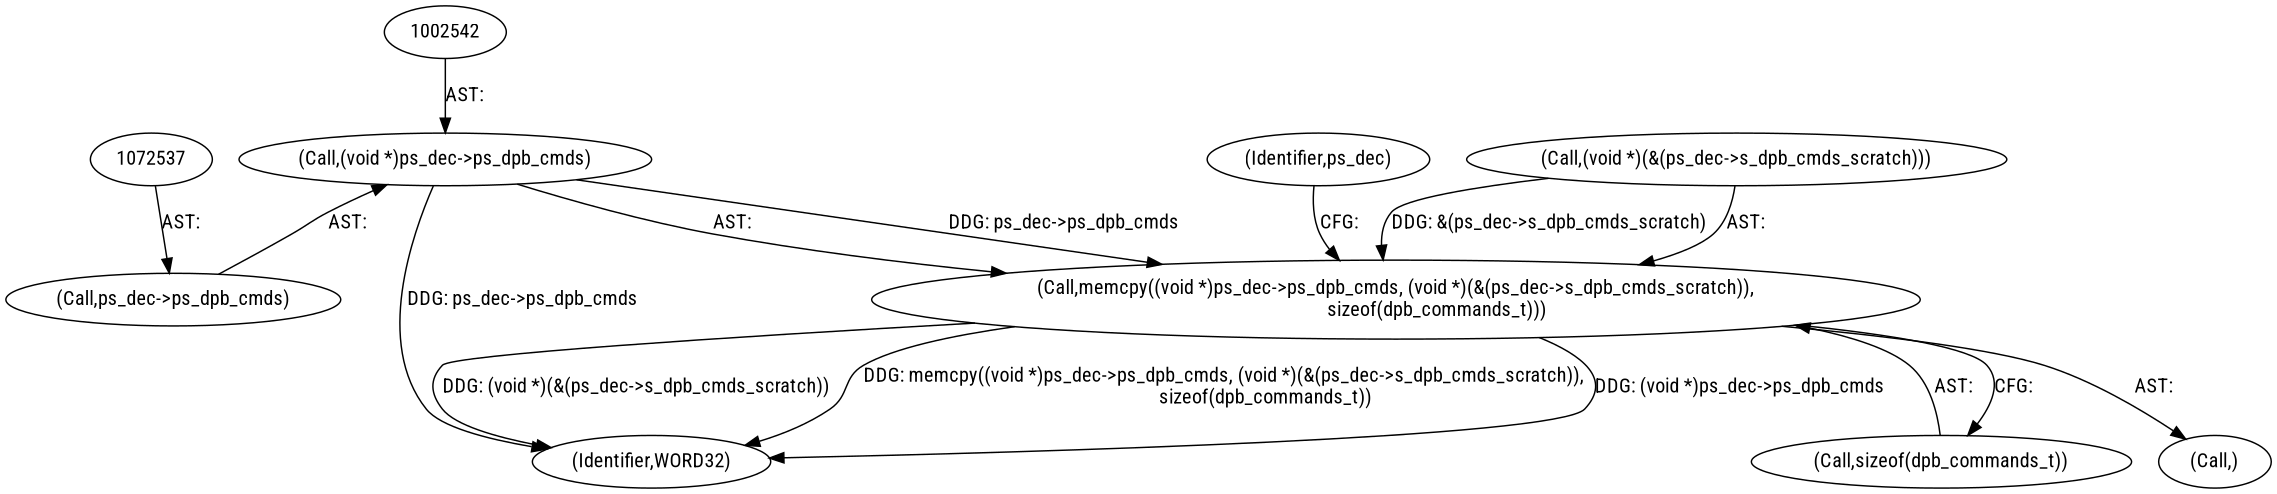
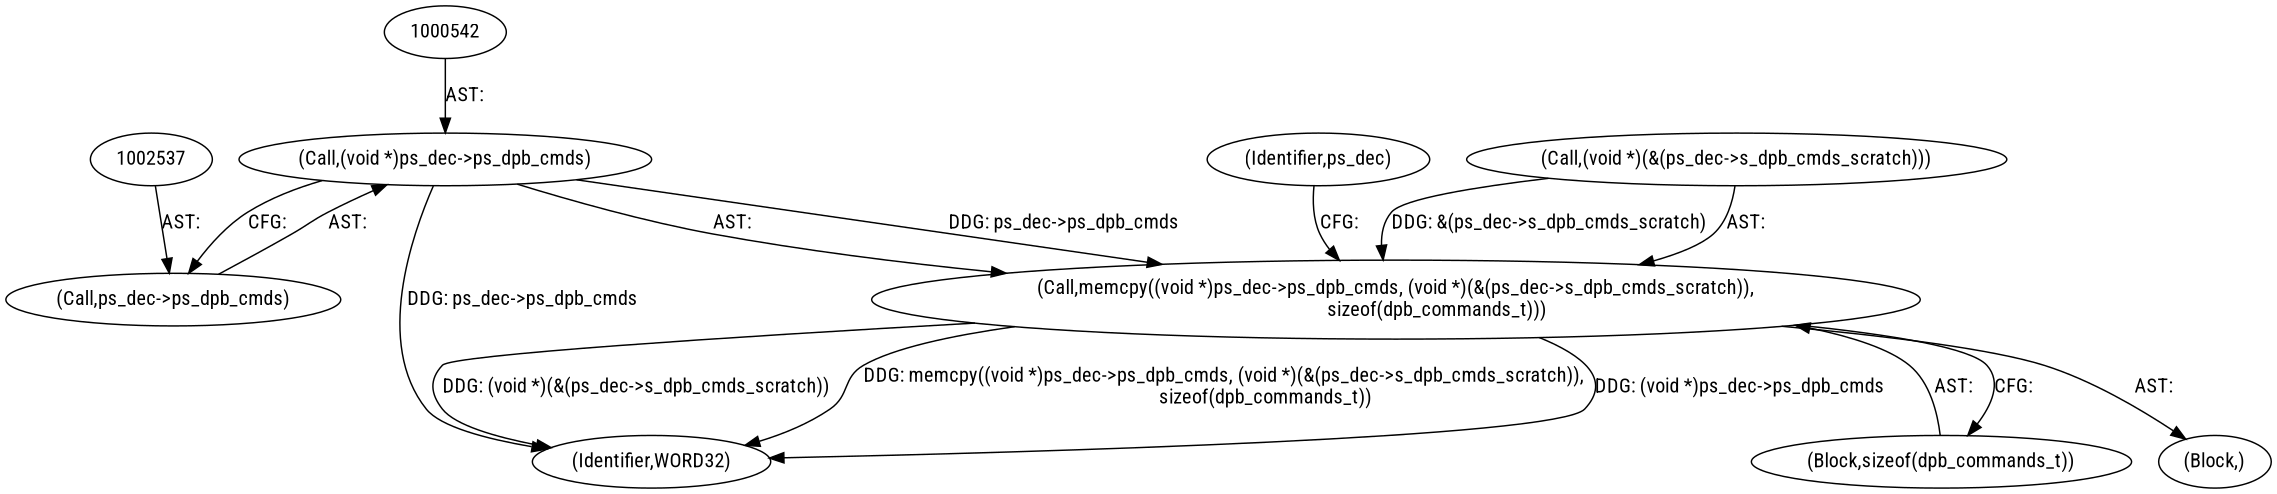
node "1002542": label "1002542" -> "1000542"
node "1072537": label "1072537" -> "1002537"
edge "(Call,(void *)ps_dec->ps_dpb_cmds)" -> "(Call,ps_dec->ps_dpb_cmds)": added, label "CFG:"
node "(Call,sizeof(dpb_commands_t))": label "(Call,sizeof(dpb_commands_t))" -> "(Block,sizeof(dpb_commands_t))"
node "(Call,)": label "(Call,)" -> "(Block,)"
